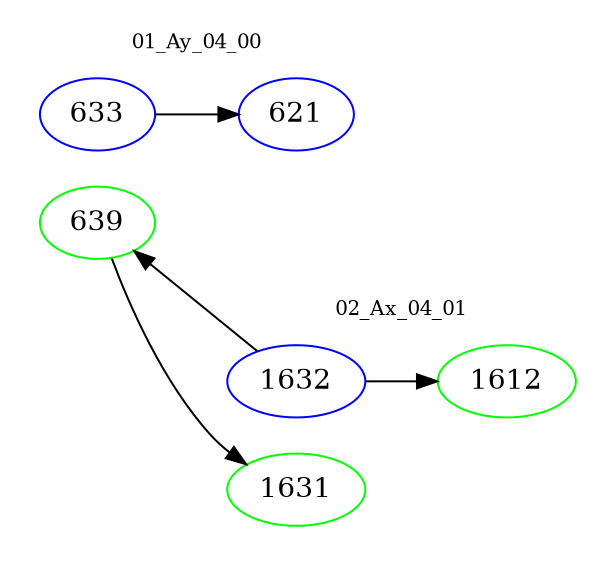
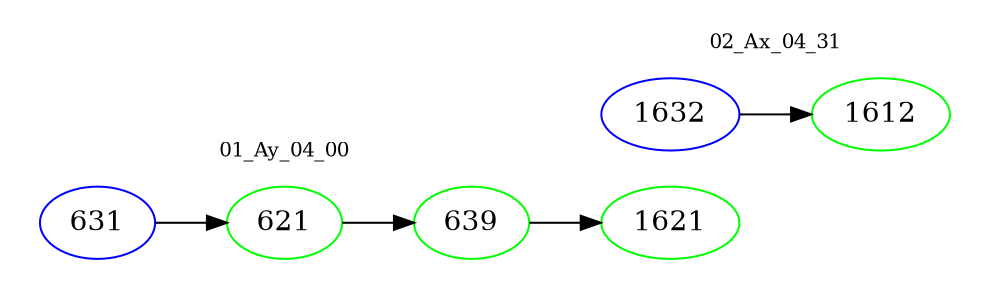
node "633": label "633" -> "631"
node "621": color blue -> green
edge "1632" -> "639": now "621" -> "639"
cluster "02_Ax_04_01": label "02_Ax_04_01" -> "02_Ax_04_31"
node "1631": label "1631" -> "1621"
